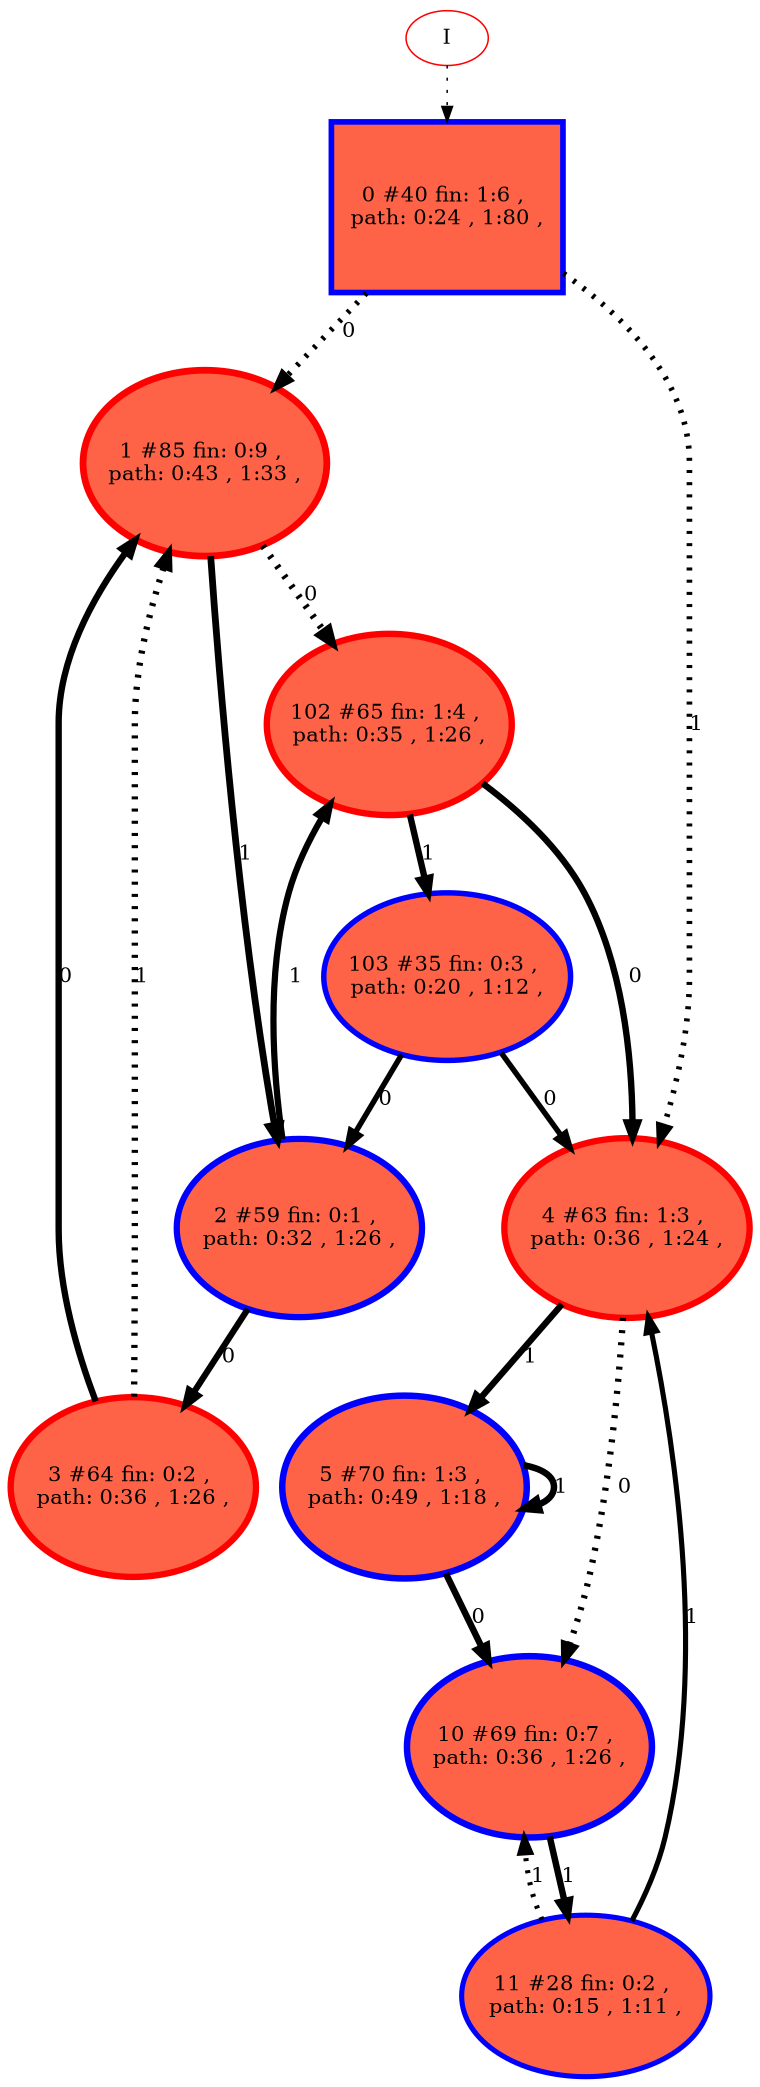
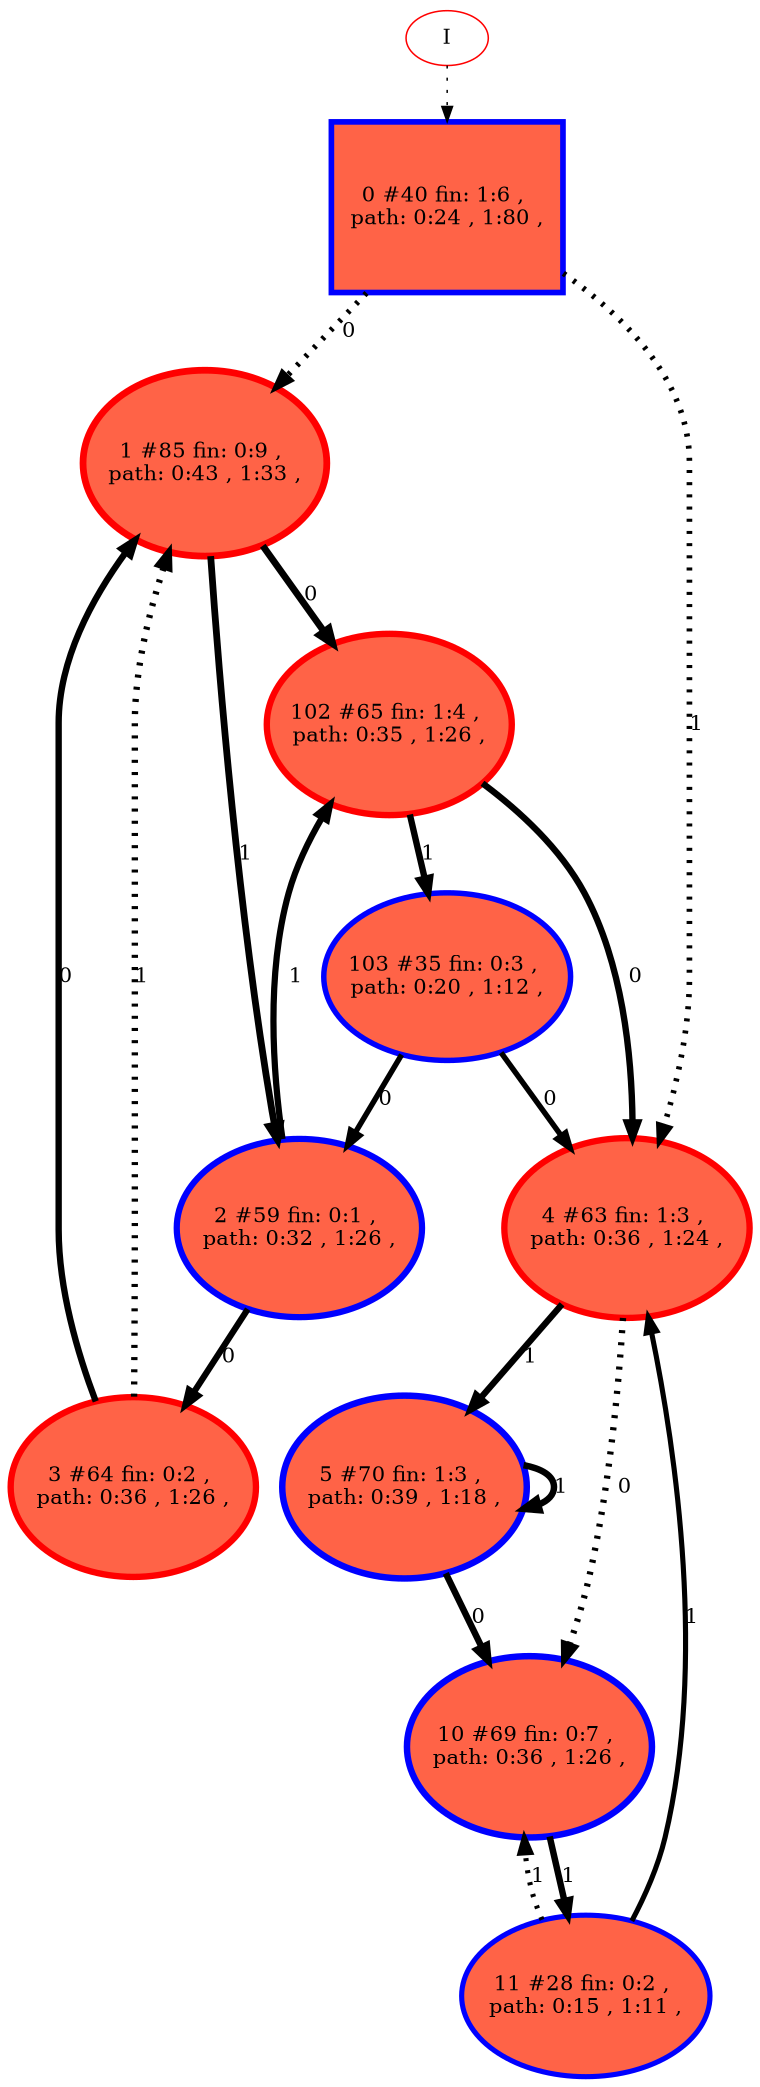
edge "1 #85 fin: 0:9 , path: 0:43 , 1:33 ," -> "102 #65 fin: 1:4 , path: 0:35 , 1:26 ,": style dotted -> solid
node "5 #70 fin: 1:3 , path: 0:49 , 1:18 ,": label "5 #70 fin: 1:3 , path: 0:49 , 1:18 ," -> "5 #70 fin: 1:3 , path: 0:39 , 1:18 ,"
